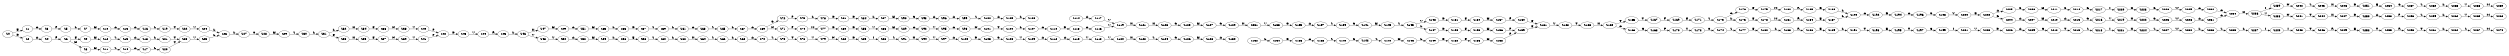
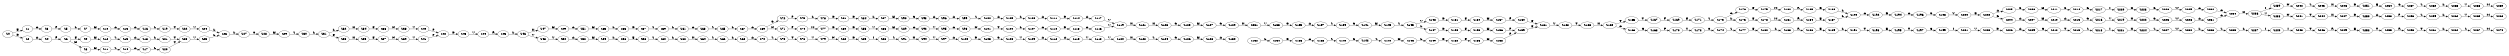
node "S111": added
